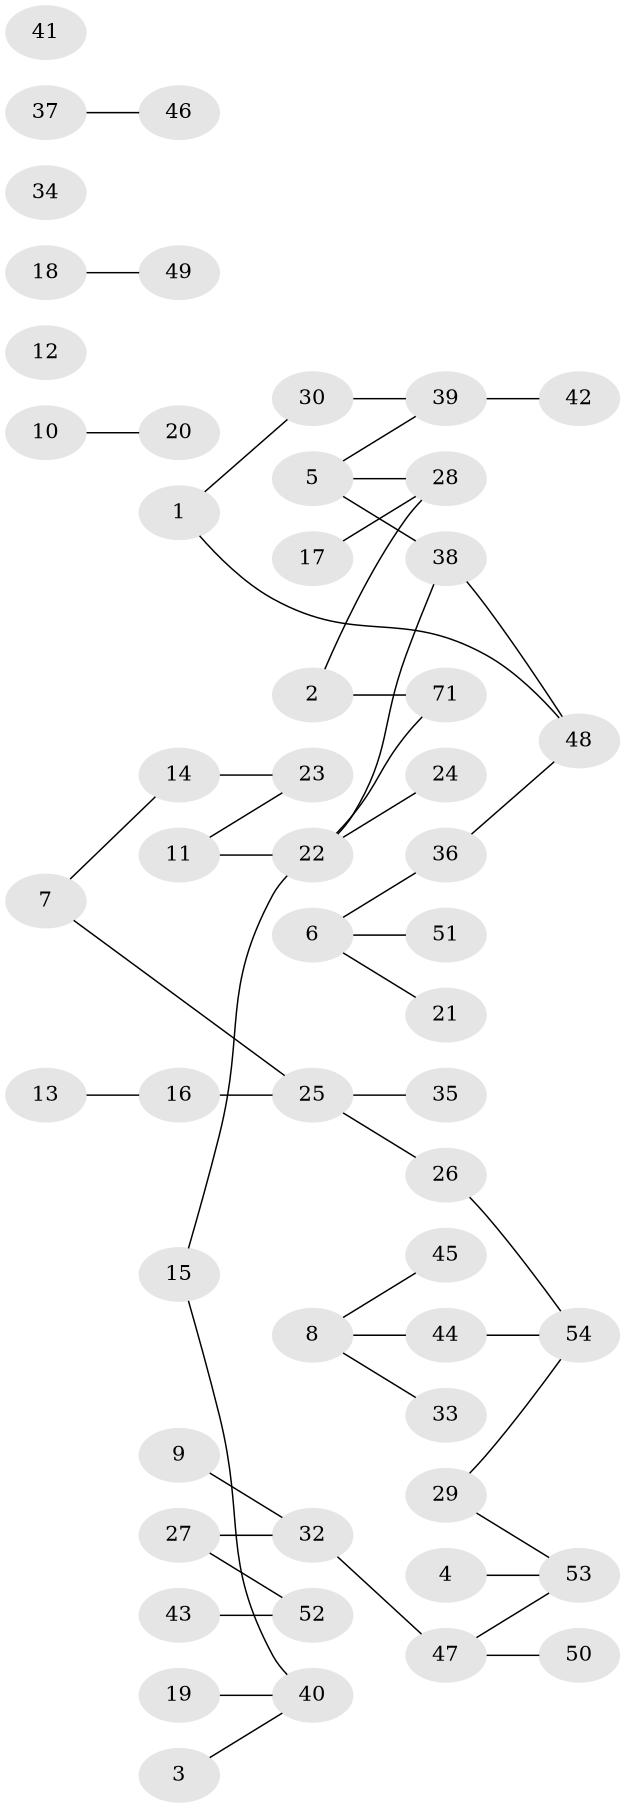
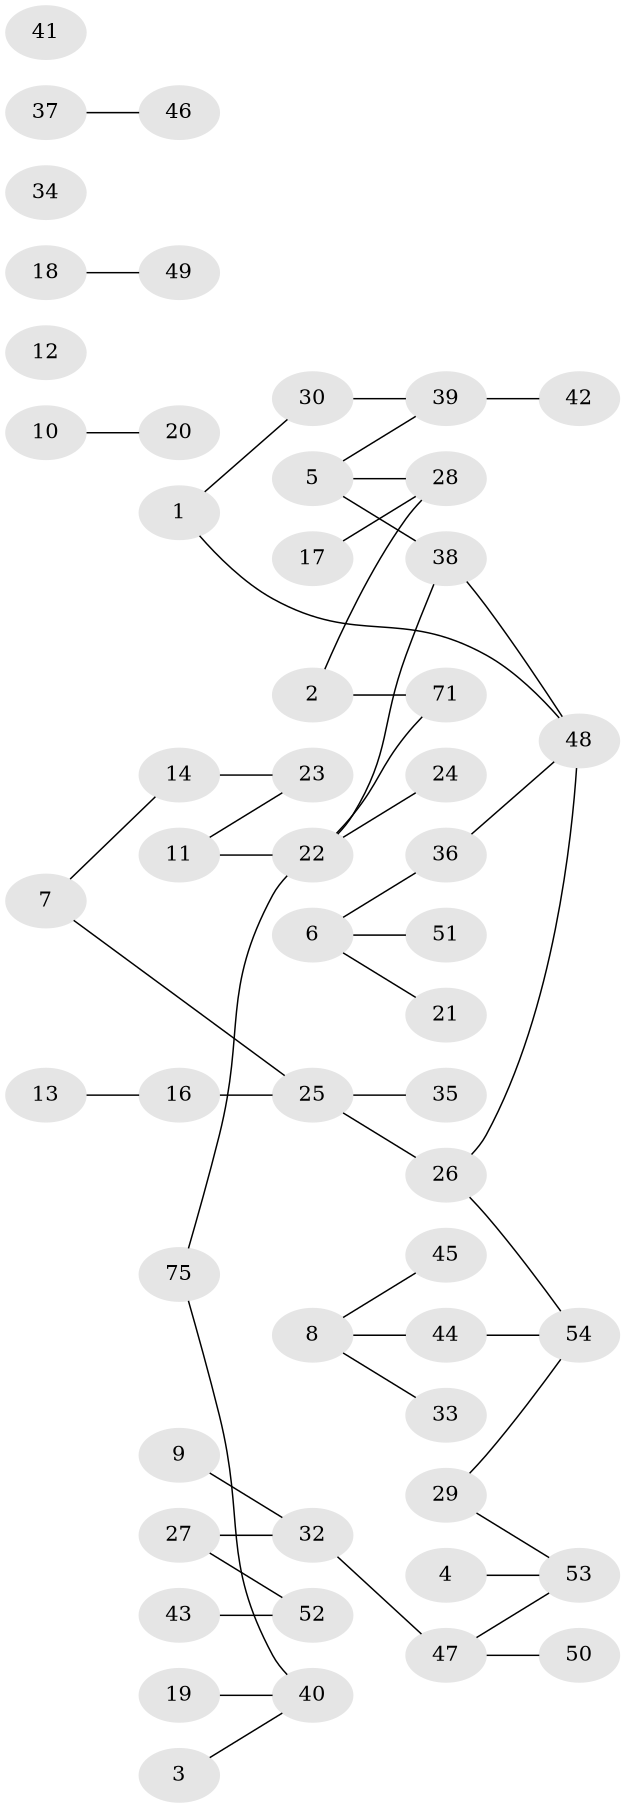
edge "48" -- "26": added
node "15": label "15" -> "75"
